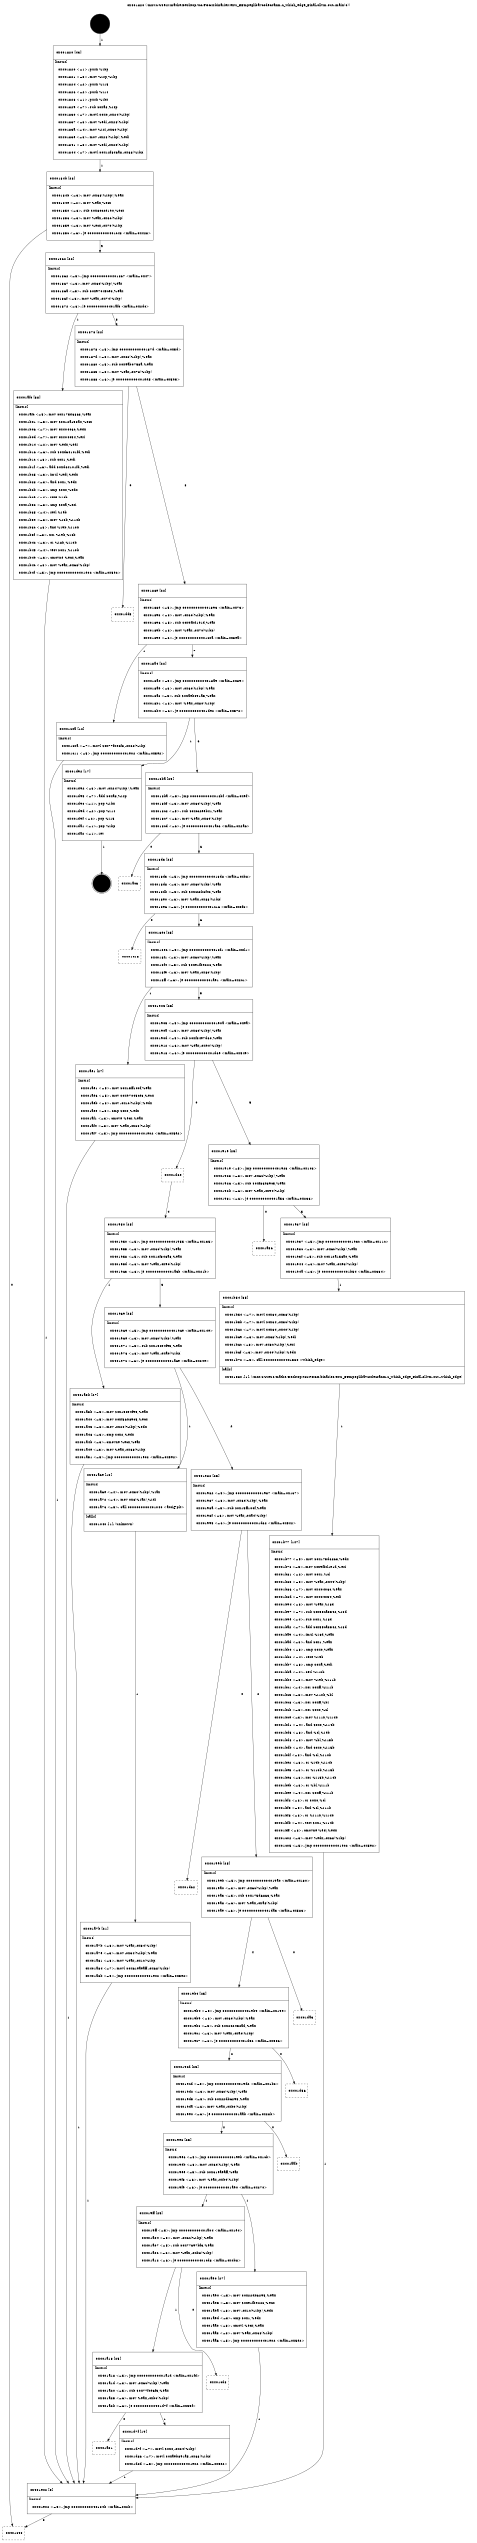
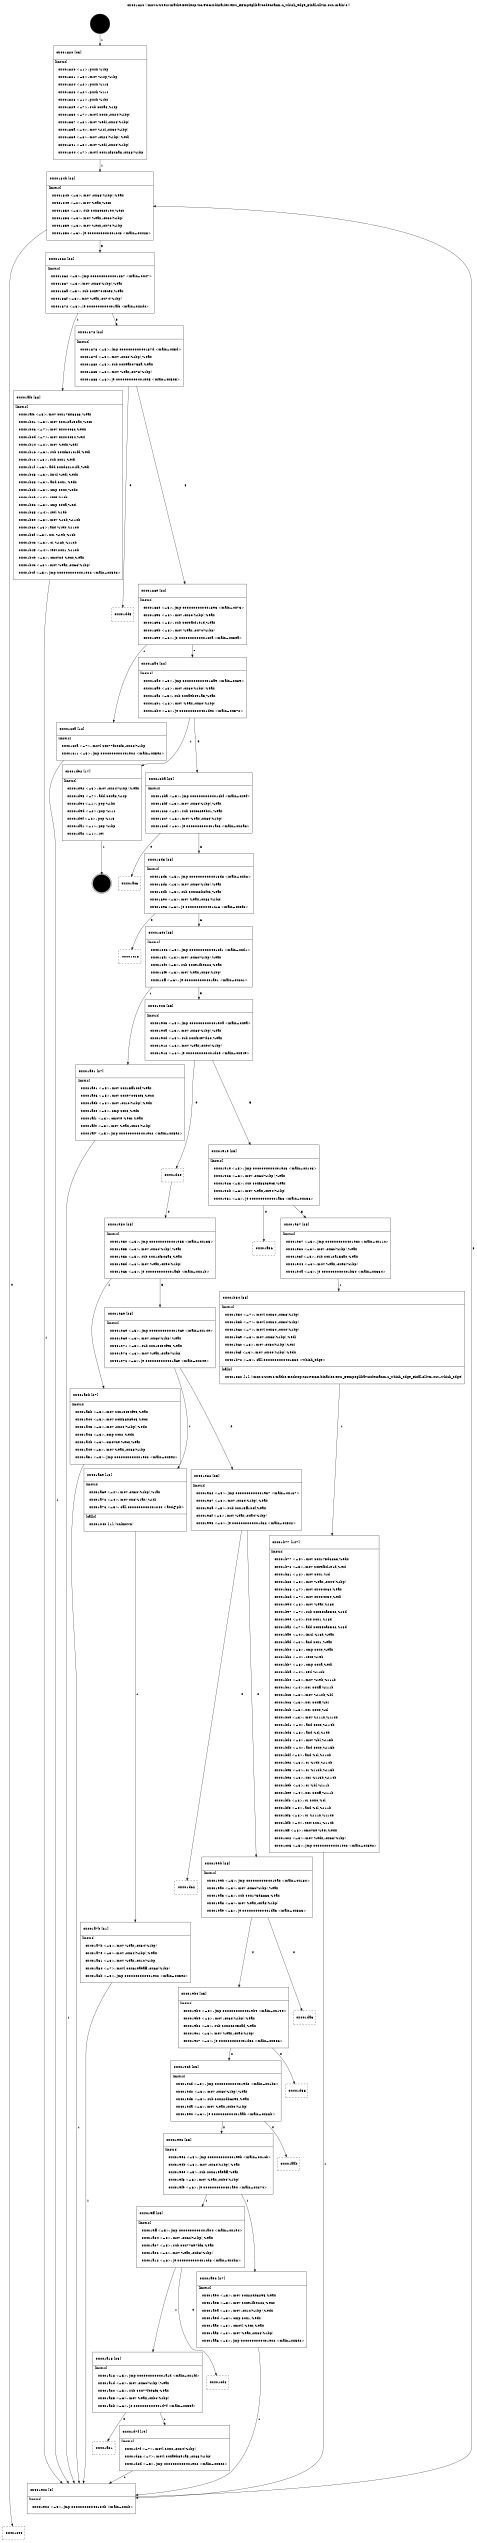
edge "0x401e02 [5]" -> "0x401c48": now "0x401e02 [5]" -> "0x40184b [23]"
